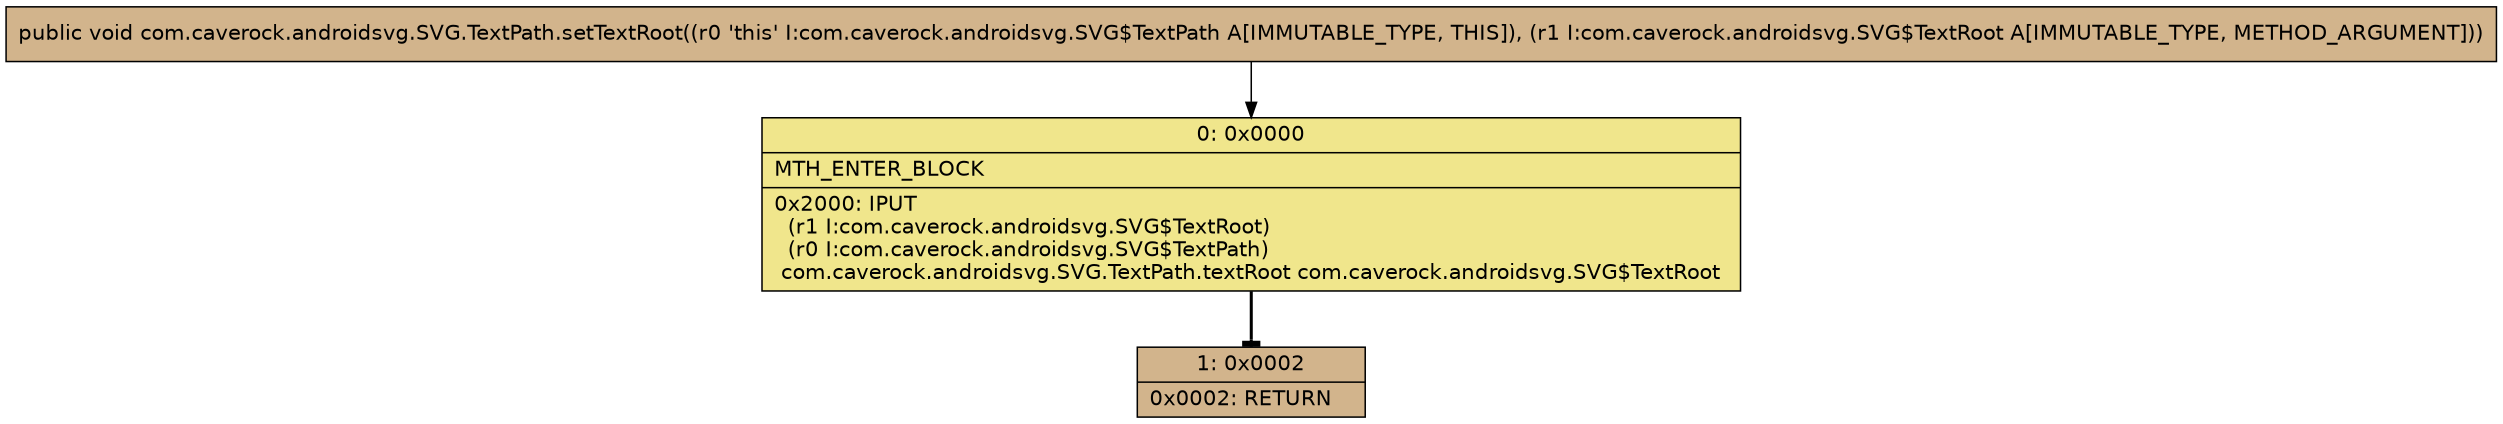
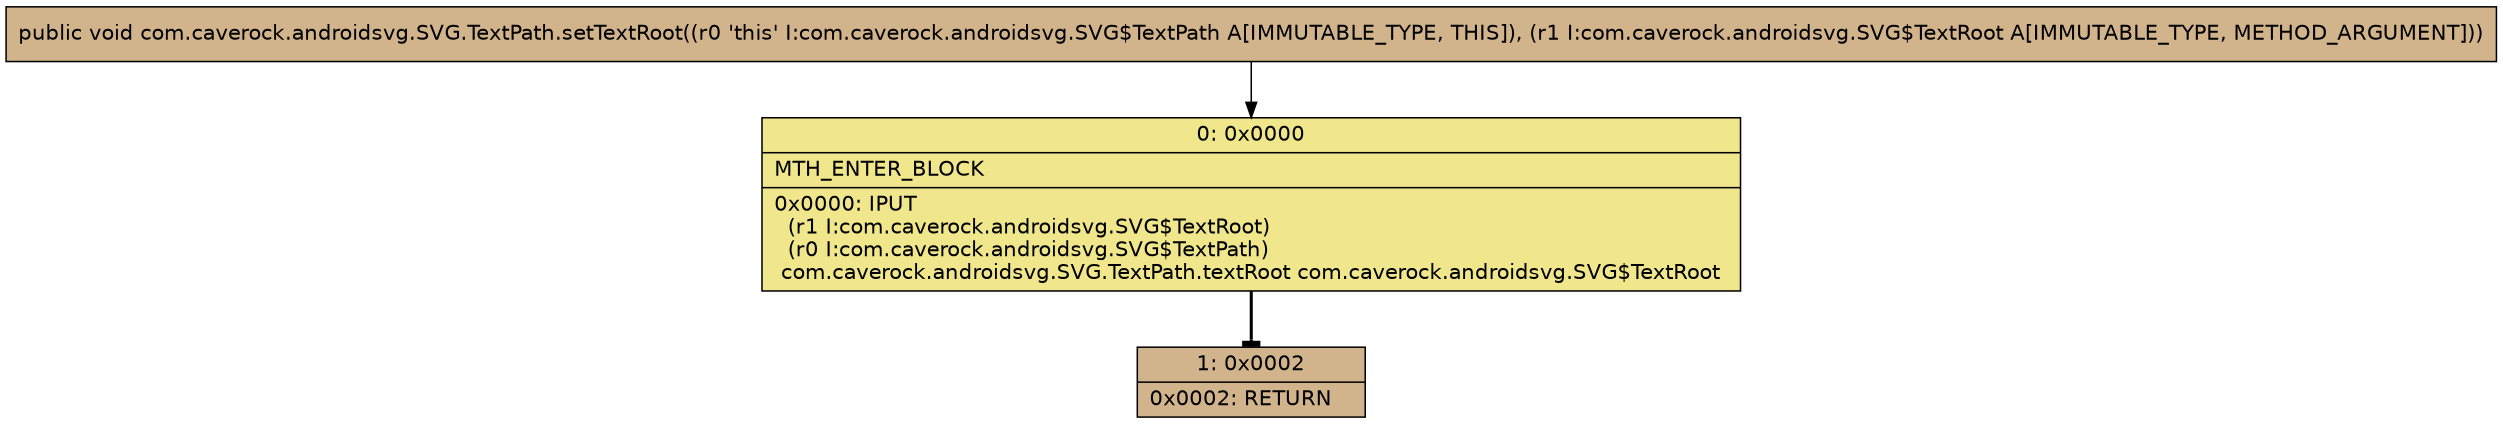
node "0: 0x0000": text "0x2000: IPUT" -> "0x0000: IPUT"
